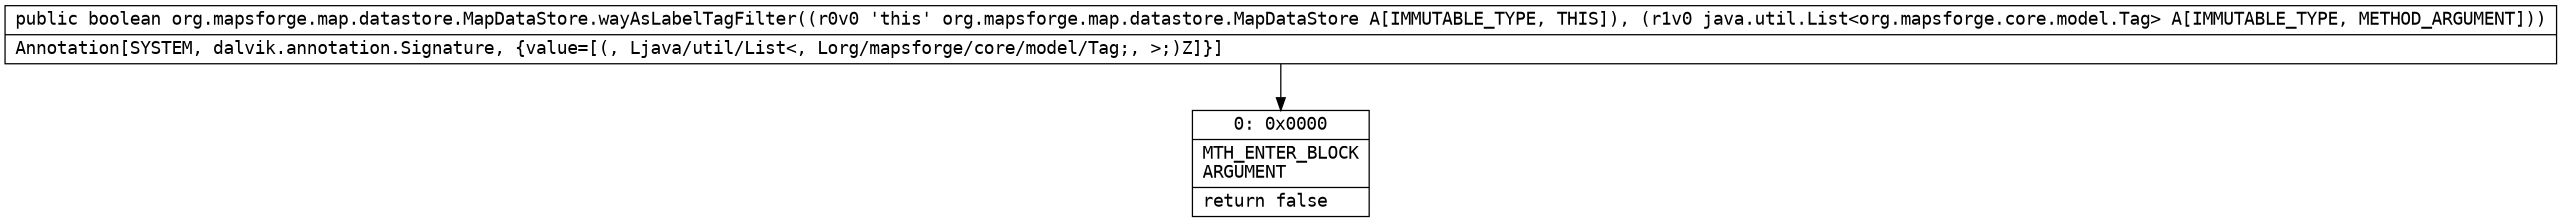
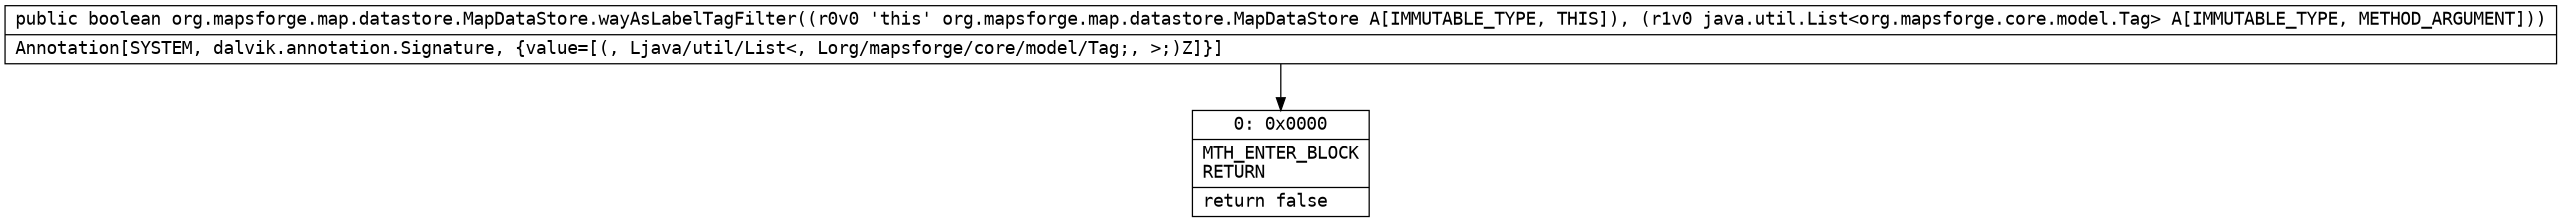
node "0: 0x0000": text "ARGUMENT" -> "RETURN"
